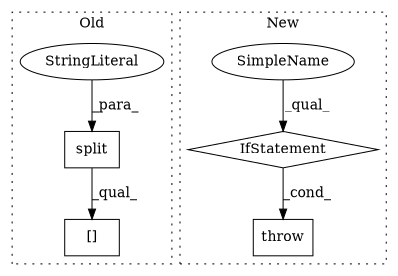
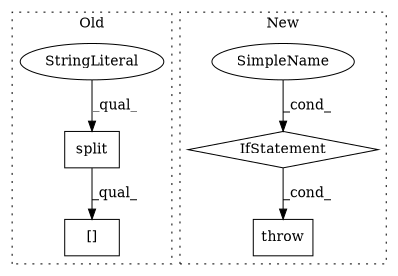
edge "StringLiteral" -> "split": label "_para_" -> "_qual_"
edge "SimpleName" -> "IfStatement": label "_qual_" -> "_cond_"
